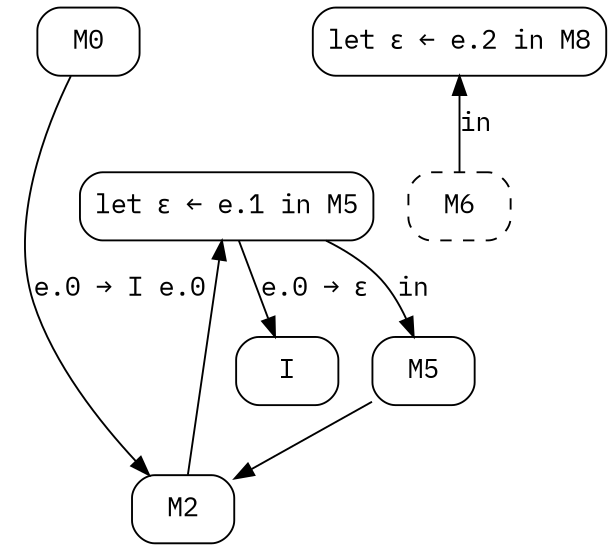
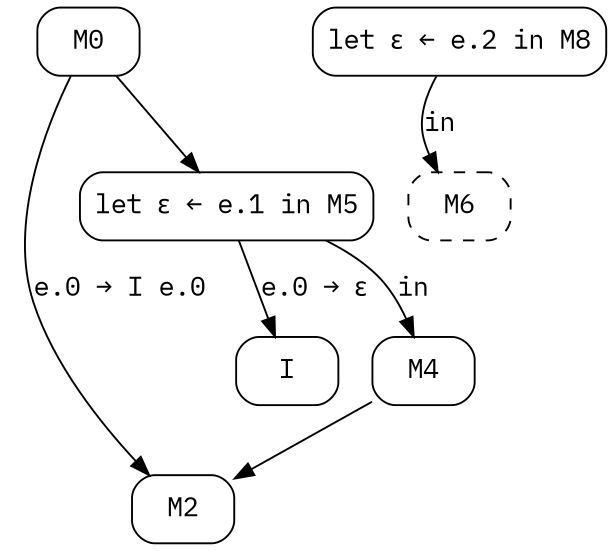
edge "M6" -> "let ε ← e.2 in M8": reversed
edge "M2" -> "let ε ← e.1 in M5": now "M0" -> "let ε ← e.1 in M5"
node "M5": label "M5" -> "M4"
